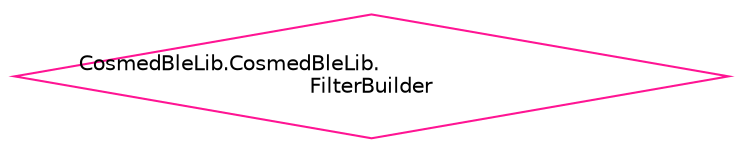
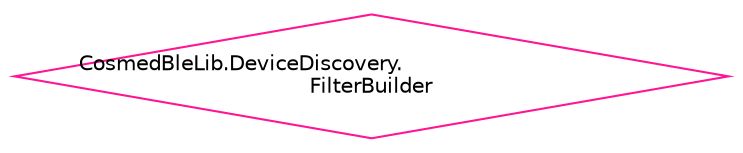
node "CosmedBleLib.CosmedBleLib. FilterBuilder": label "CosmedBleLib.CosmedBleLib. FilterBuilder" -> "CosmedBleLib.DeviceDiscovery. FilterBuilder"
